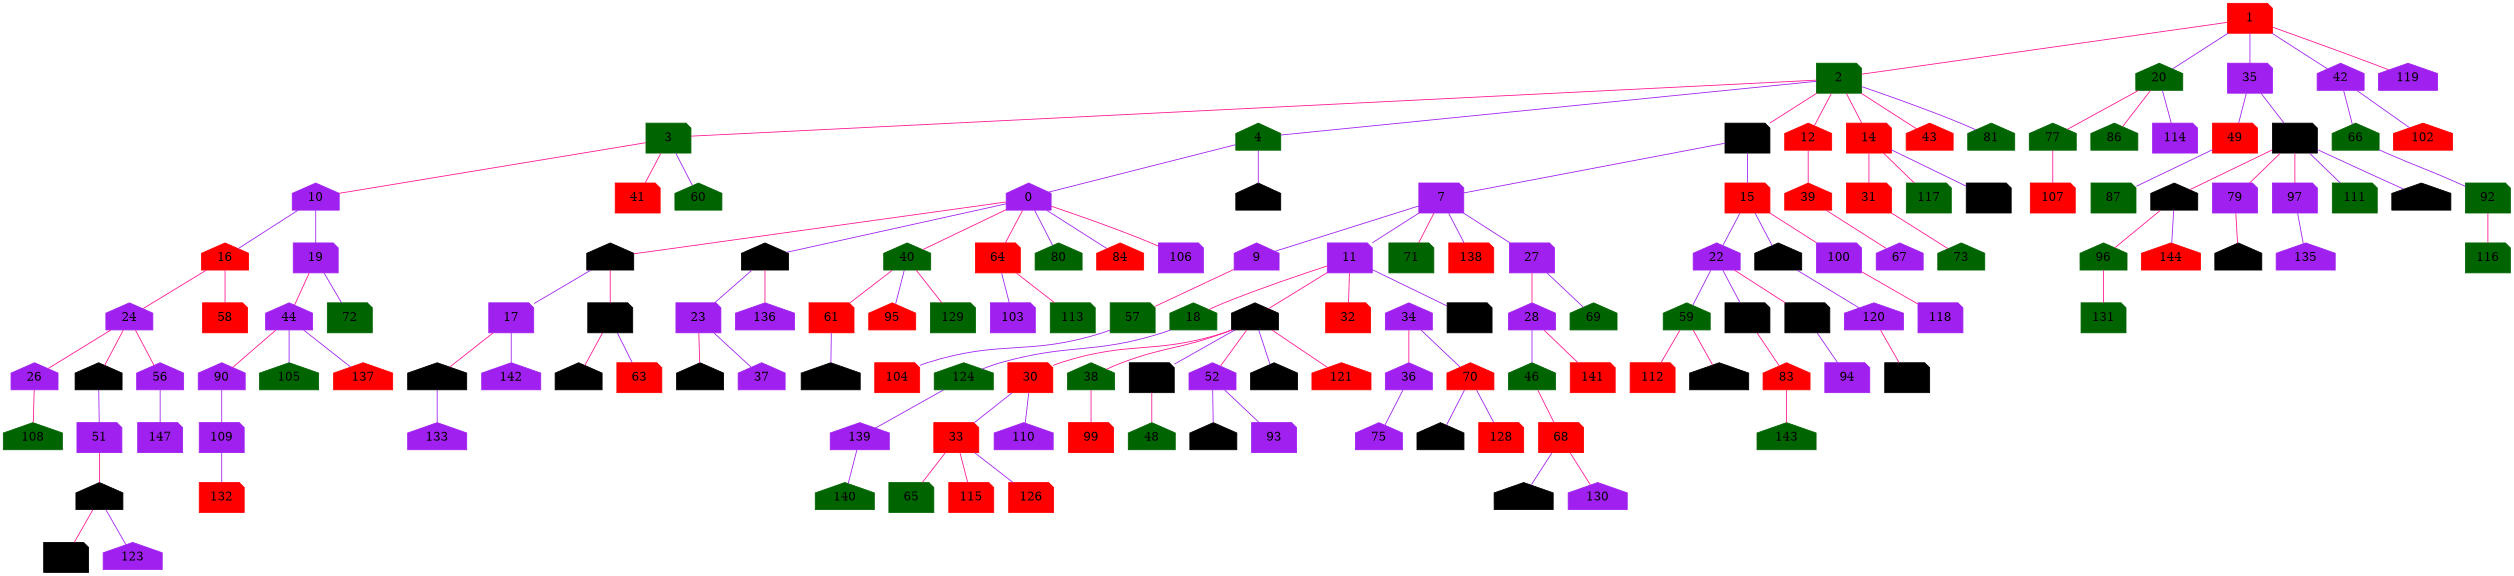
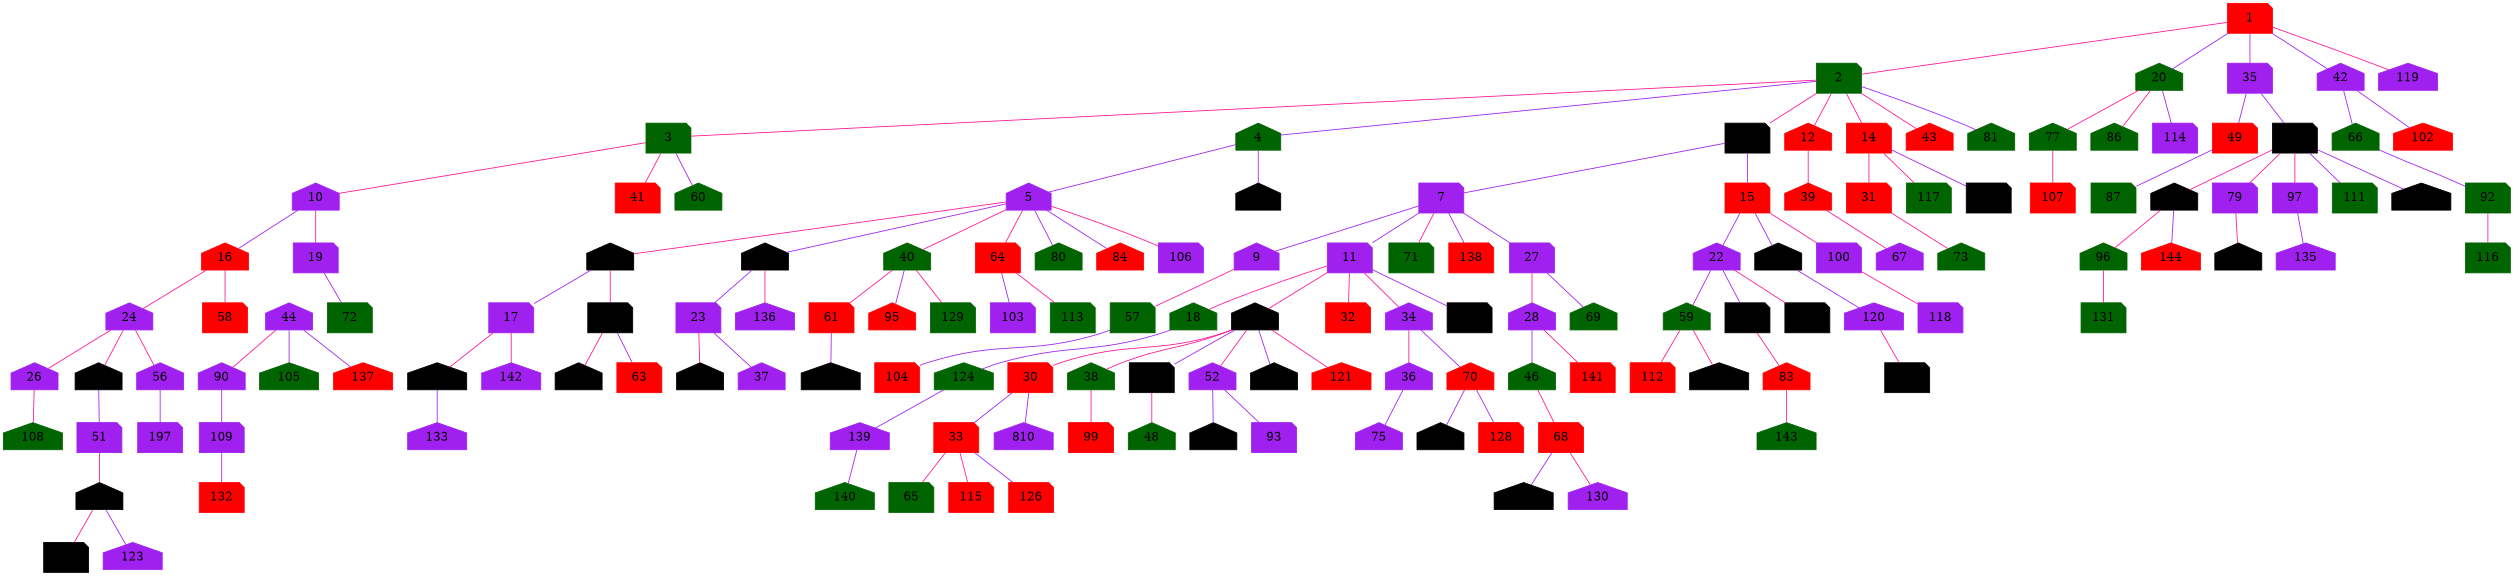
node "0": label "0" -> "5"
edge "10" -- "19": color purple -> deeppink
edge "19" -- "44": removed
edge "11" -- "34": added
edge "17" -- "142": color purple -> deeppink
node "94": removed
node "147": label "147" -> "197"
node "110": label "110" -> "810"
